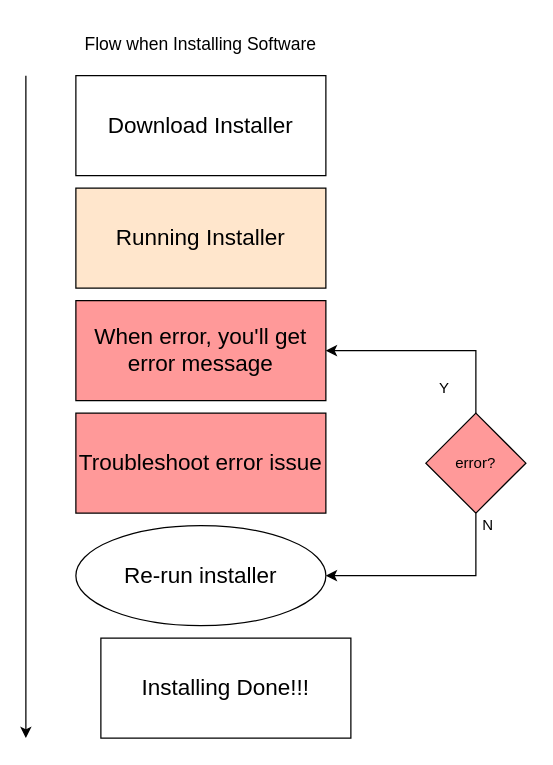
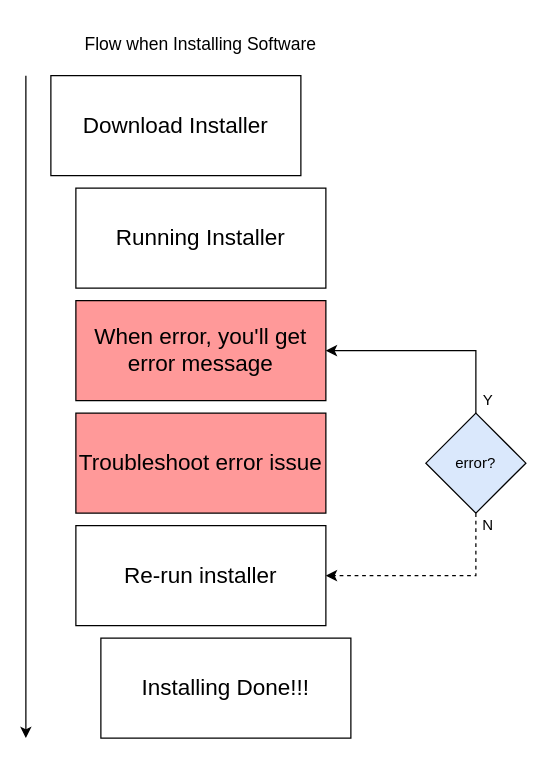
node "Download Installer": moved (201, 126) -> (176, 126)
node "Running Installer": fillcolor #ffe6cc -> #ffffff
node "Y": moved (444, 388) -> (488, 401)
node "error?": fillcolor #ff9999 -> #dae8fc
node "Re-run installer": shape ellipse -> rectangle
edge "error?" -> "Re-run installer": style solid -> dashed
